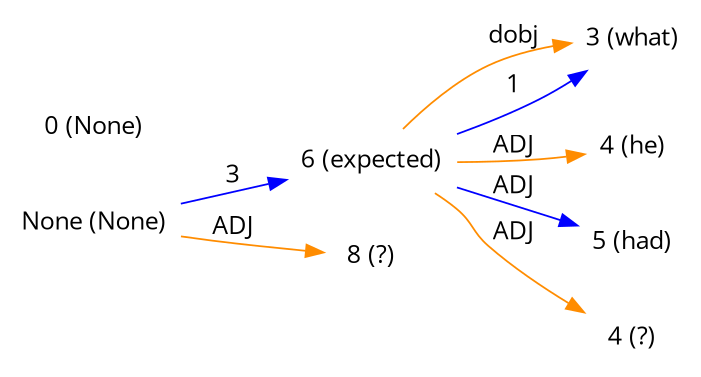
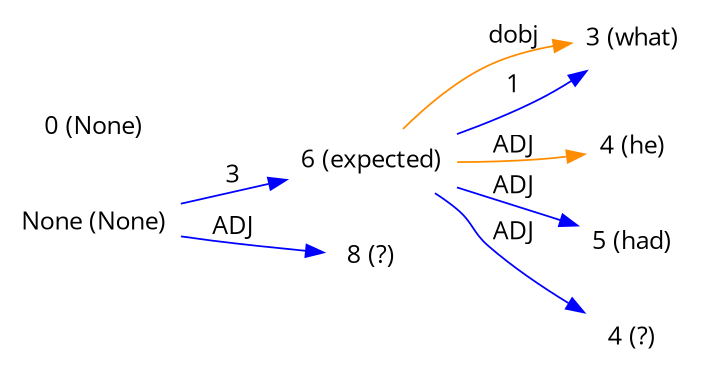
edge "None (None)" -> "8 (?)": color darkorange -> blue
edge "6 (expected)" -> "4 (?)": color darkorange -> blue
